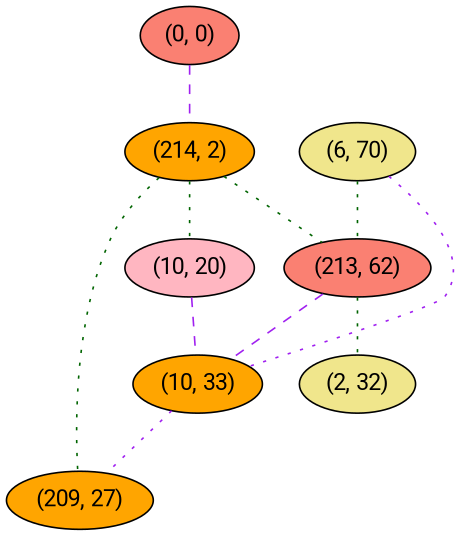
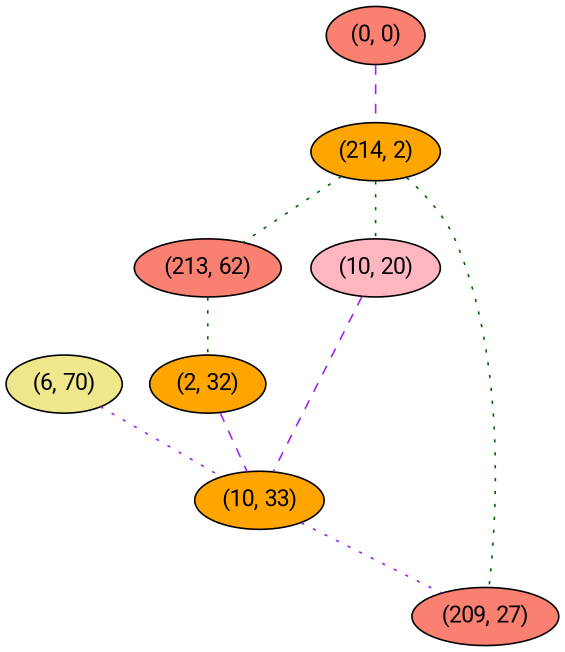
edge "(6, 70)" -- "(213, 62)": removed
edge "(213, 62)" -- "(10, 33)": now "(2, 32)" -- "(10, 33)"
node "(2, 32)": fillcolor khaki -> orange
node "(209, 27)": fillcolor orange -> salmon
